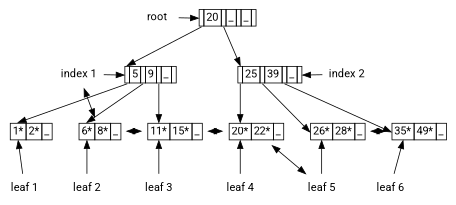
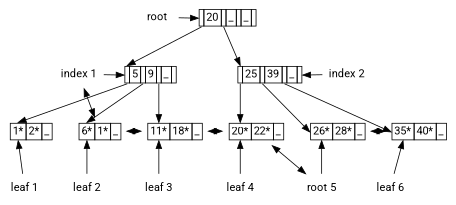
node "6*": text "8*" -> "1*"
node "11*": text "15*" -> "18*"
node "35*": text "49*" -> "40*"
node "leaf 5": label "leaf 5" -> "root 5"
